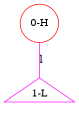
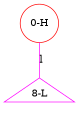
node "1-L": label "1-L" -> "8-L"
